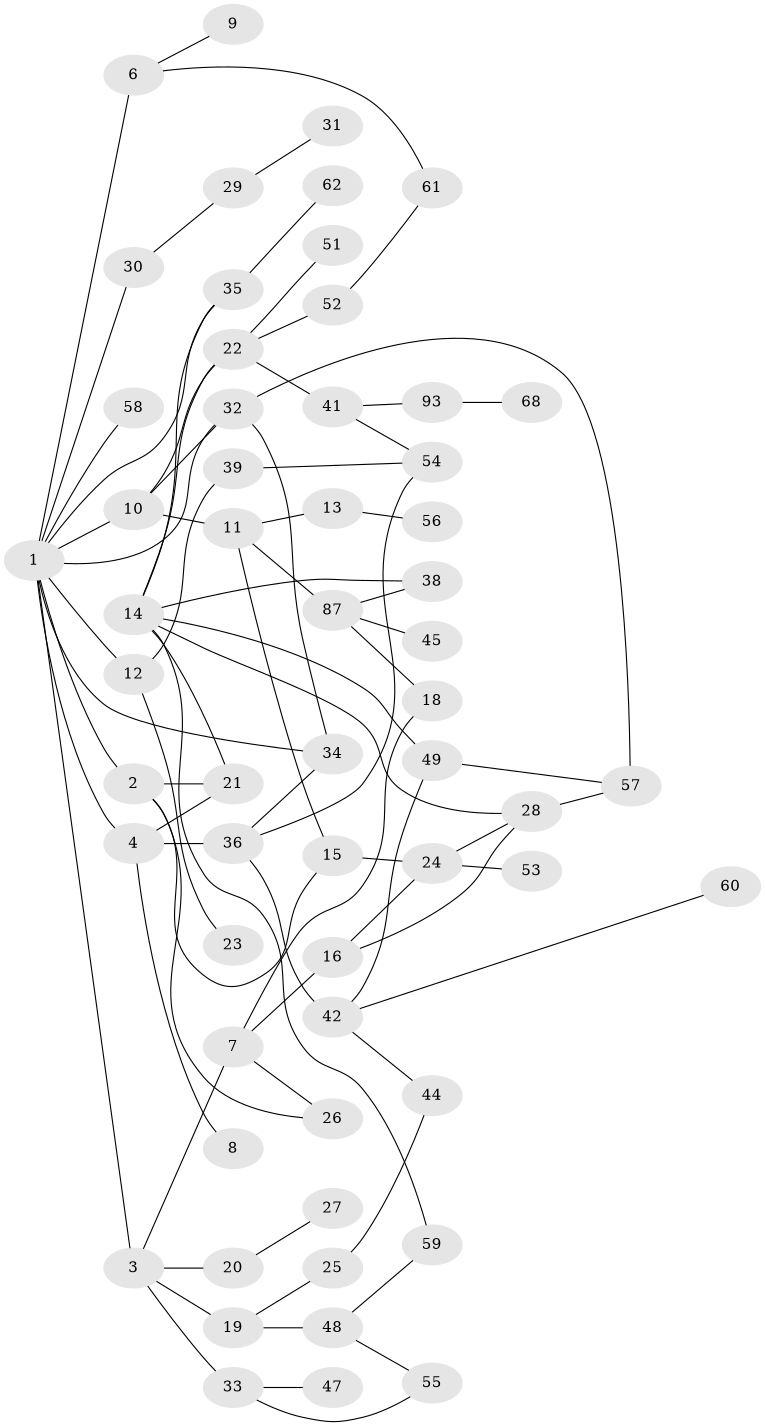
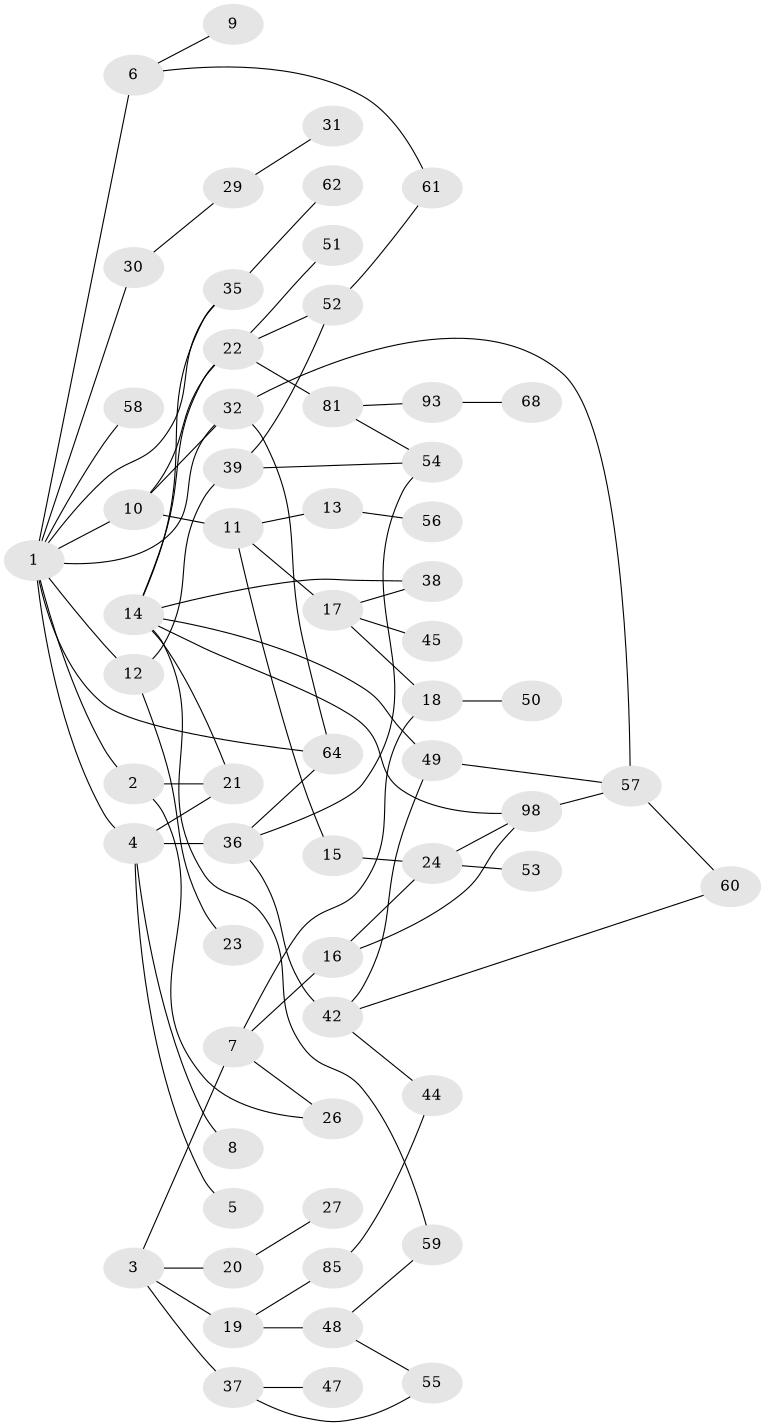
edge "52" -- "39": added
node "41": label "41" -> "81"
node "87": label "87" -> "17"
node "50": added
node "34": label "34" -> "64"
node "28": label "28" -> "98"
edge "57" -- "60": added
edge "1" -- "3": removed
edge "2" -- "15": removed
node "5": added
node "25": label "25" -> "85"
node "33": label "33" -> "37"
